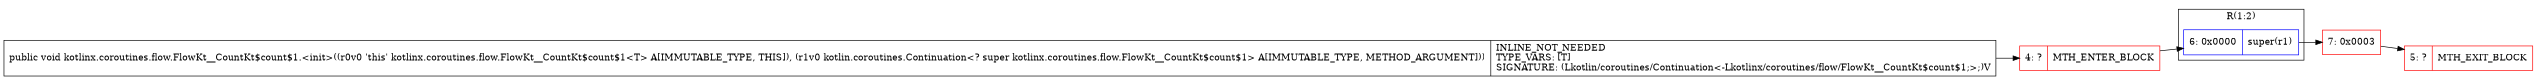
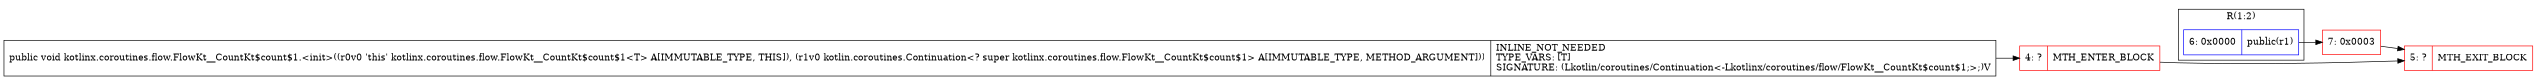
node "6: 0x0000": text "super(r1)" -> "public(r1)"
edge "4: ?" -> "6: 0x0000": now "4: ?" -> "5: ?"
